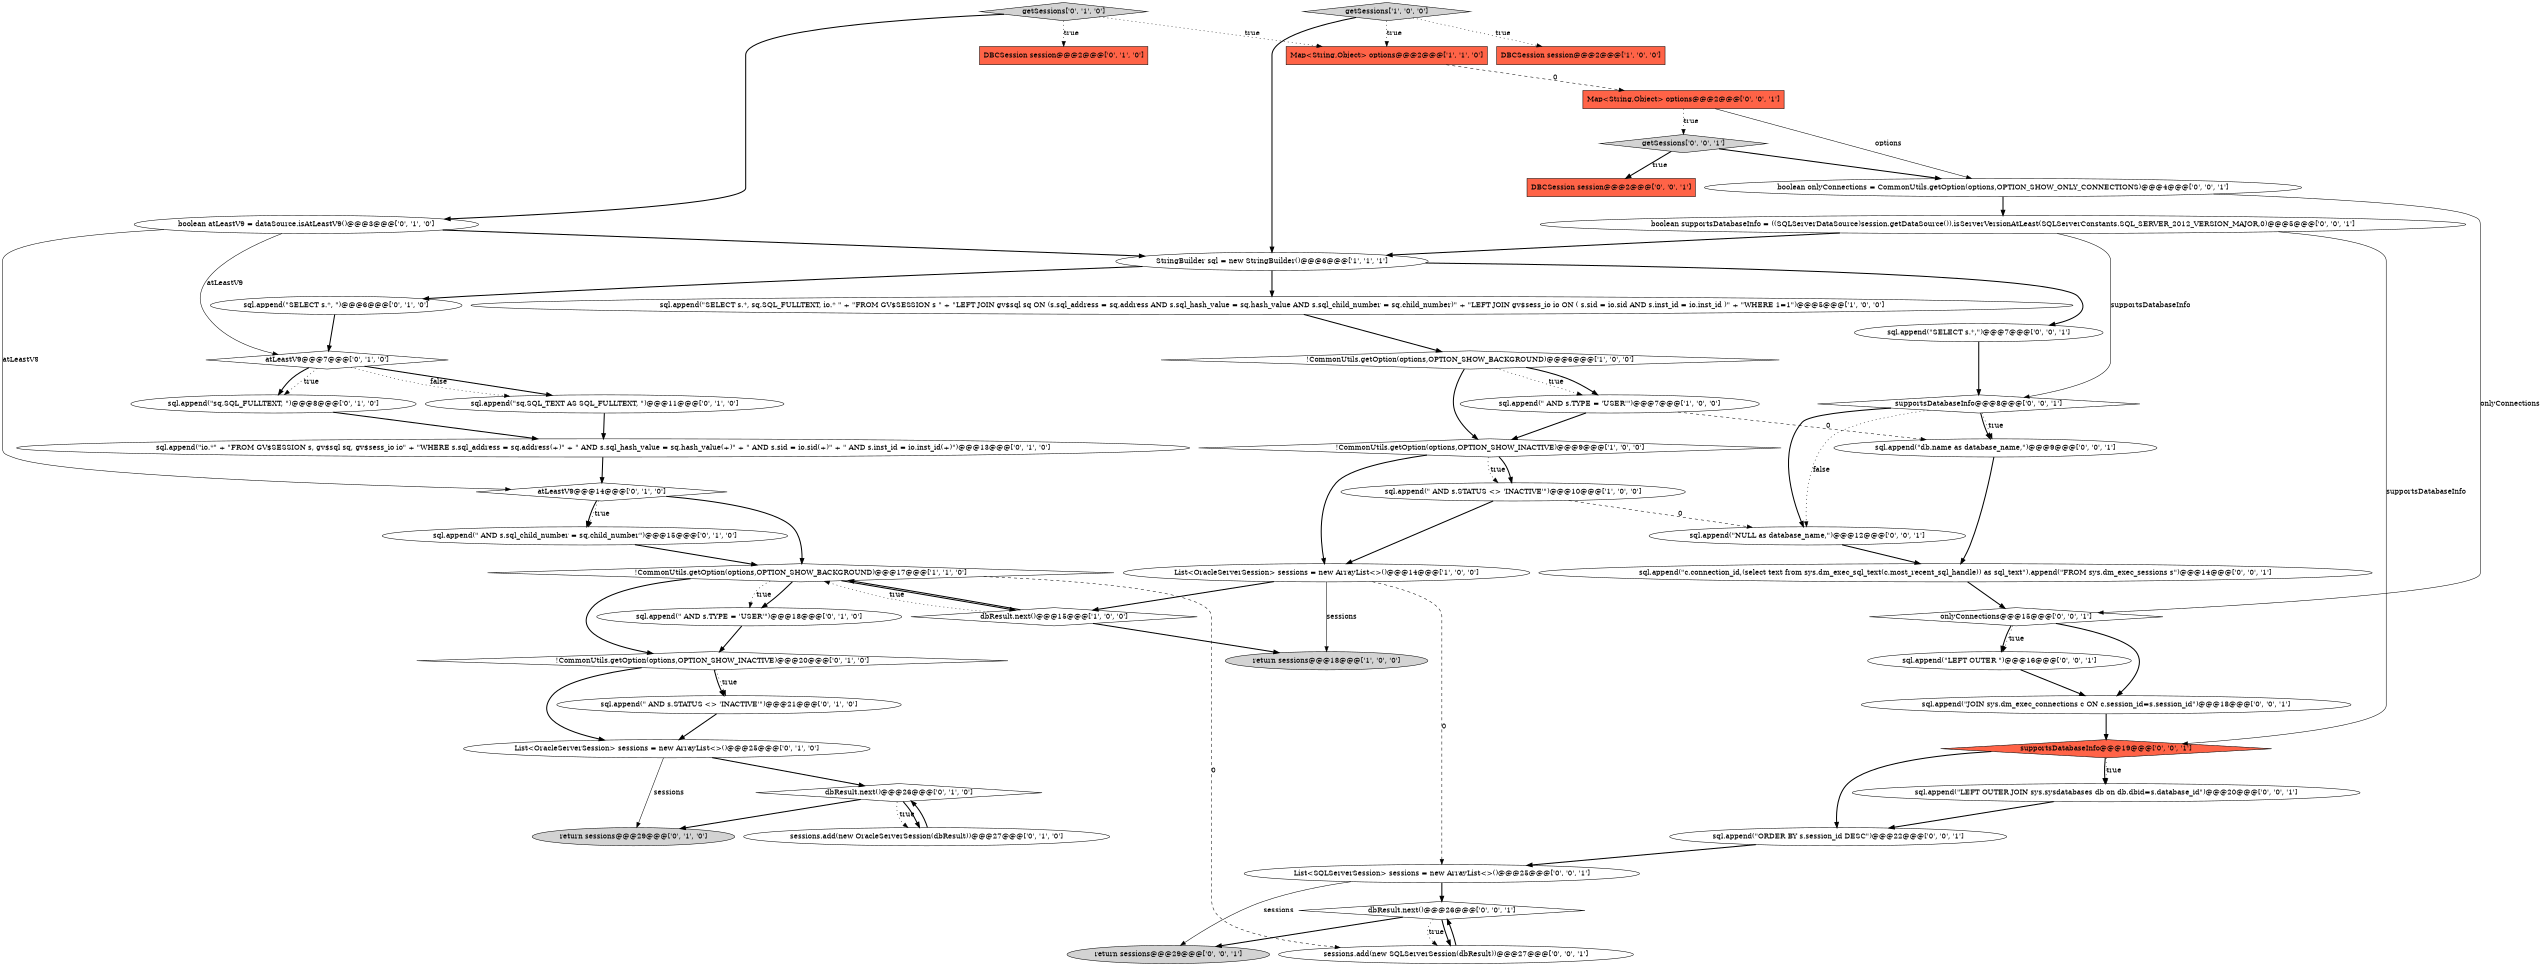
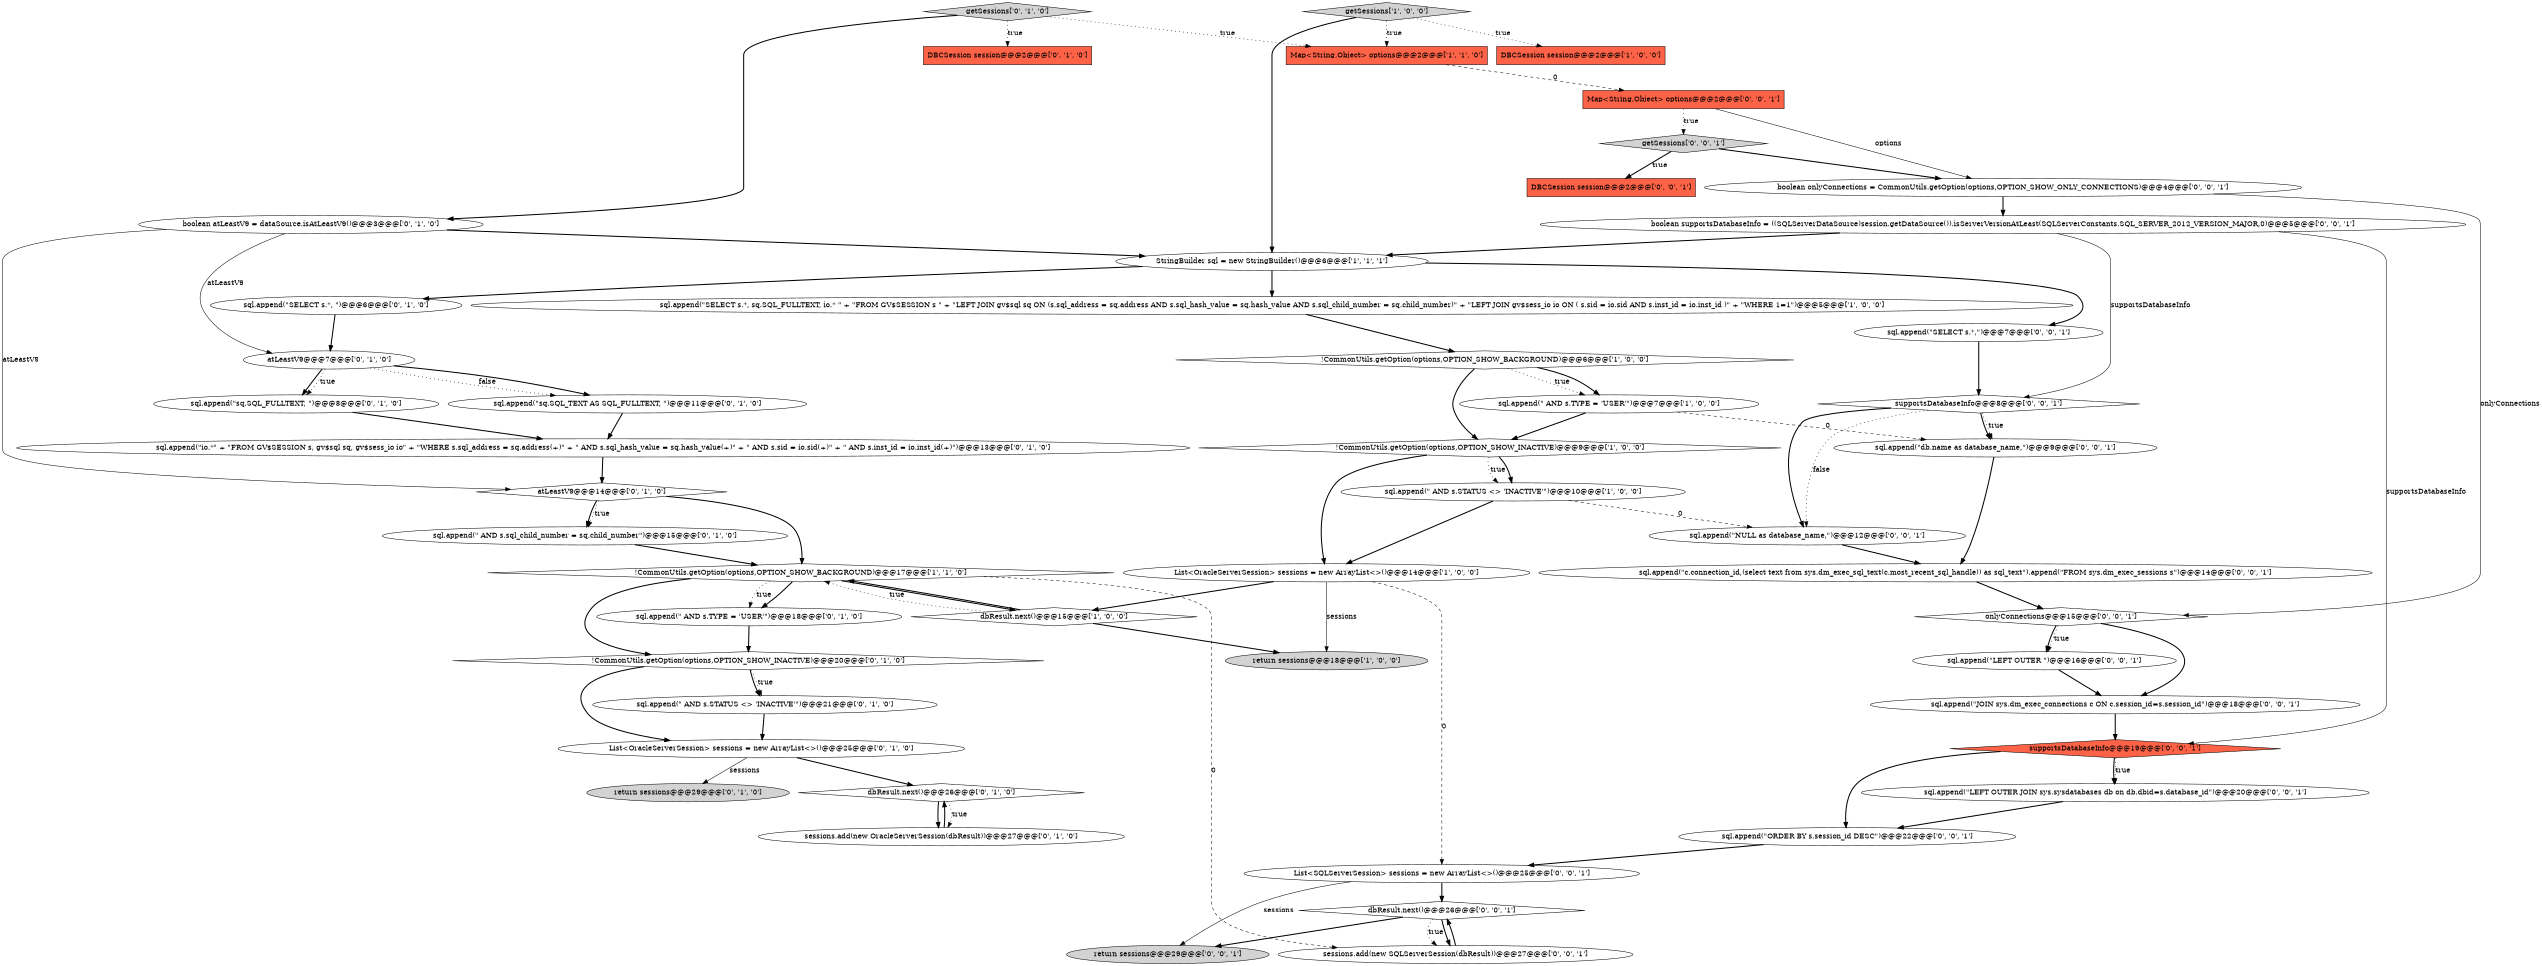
node "atLeastV9@@@7@@@['0', '1', '0']": shape diamond -> ellipse
edge "dbResult.next()@@@26@@@['0', '1', '0']" -> "return sessions@@@29@@@['0', '1', '0']": removed
